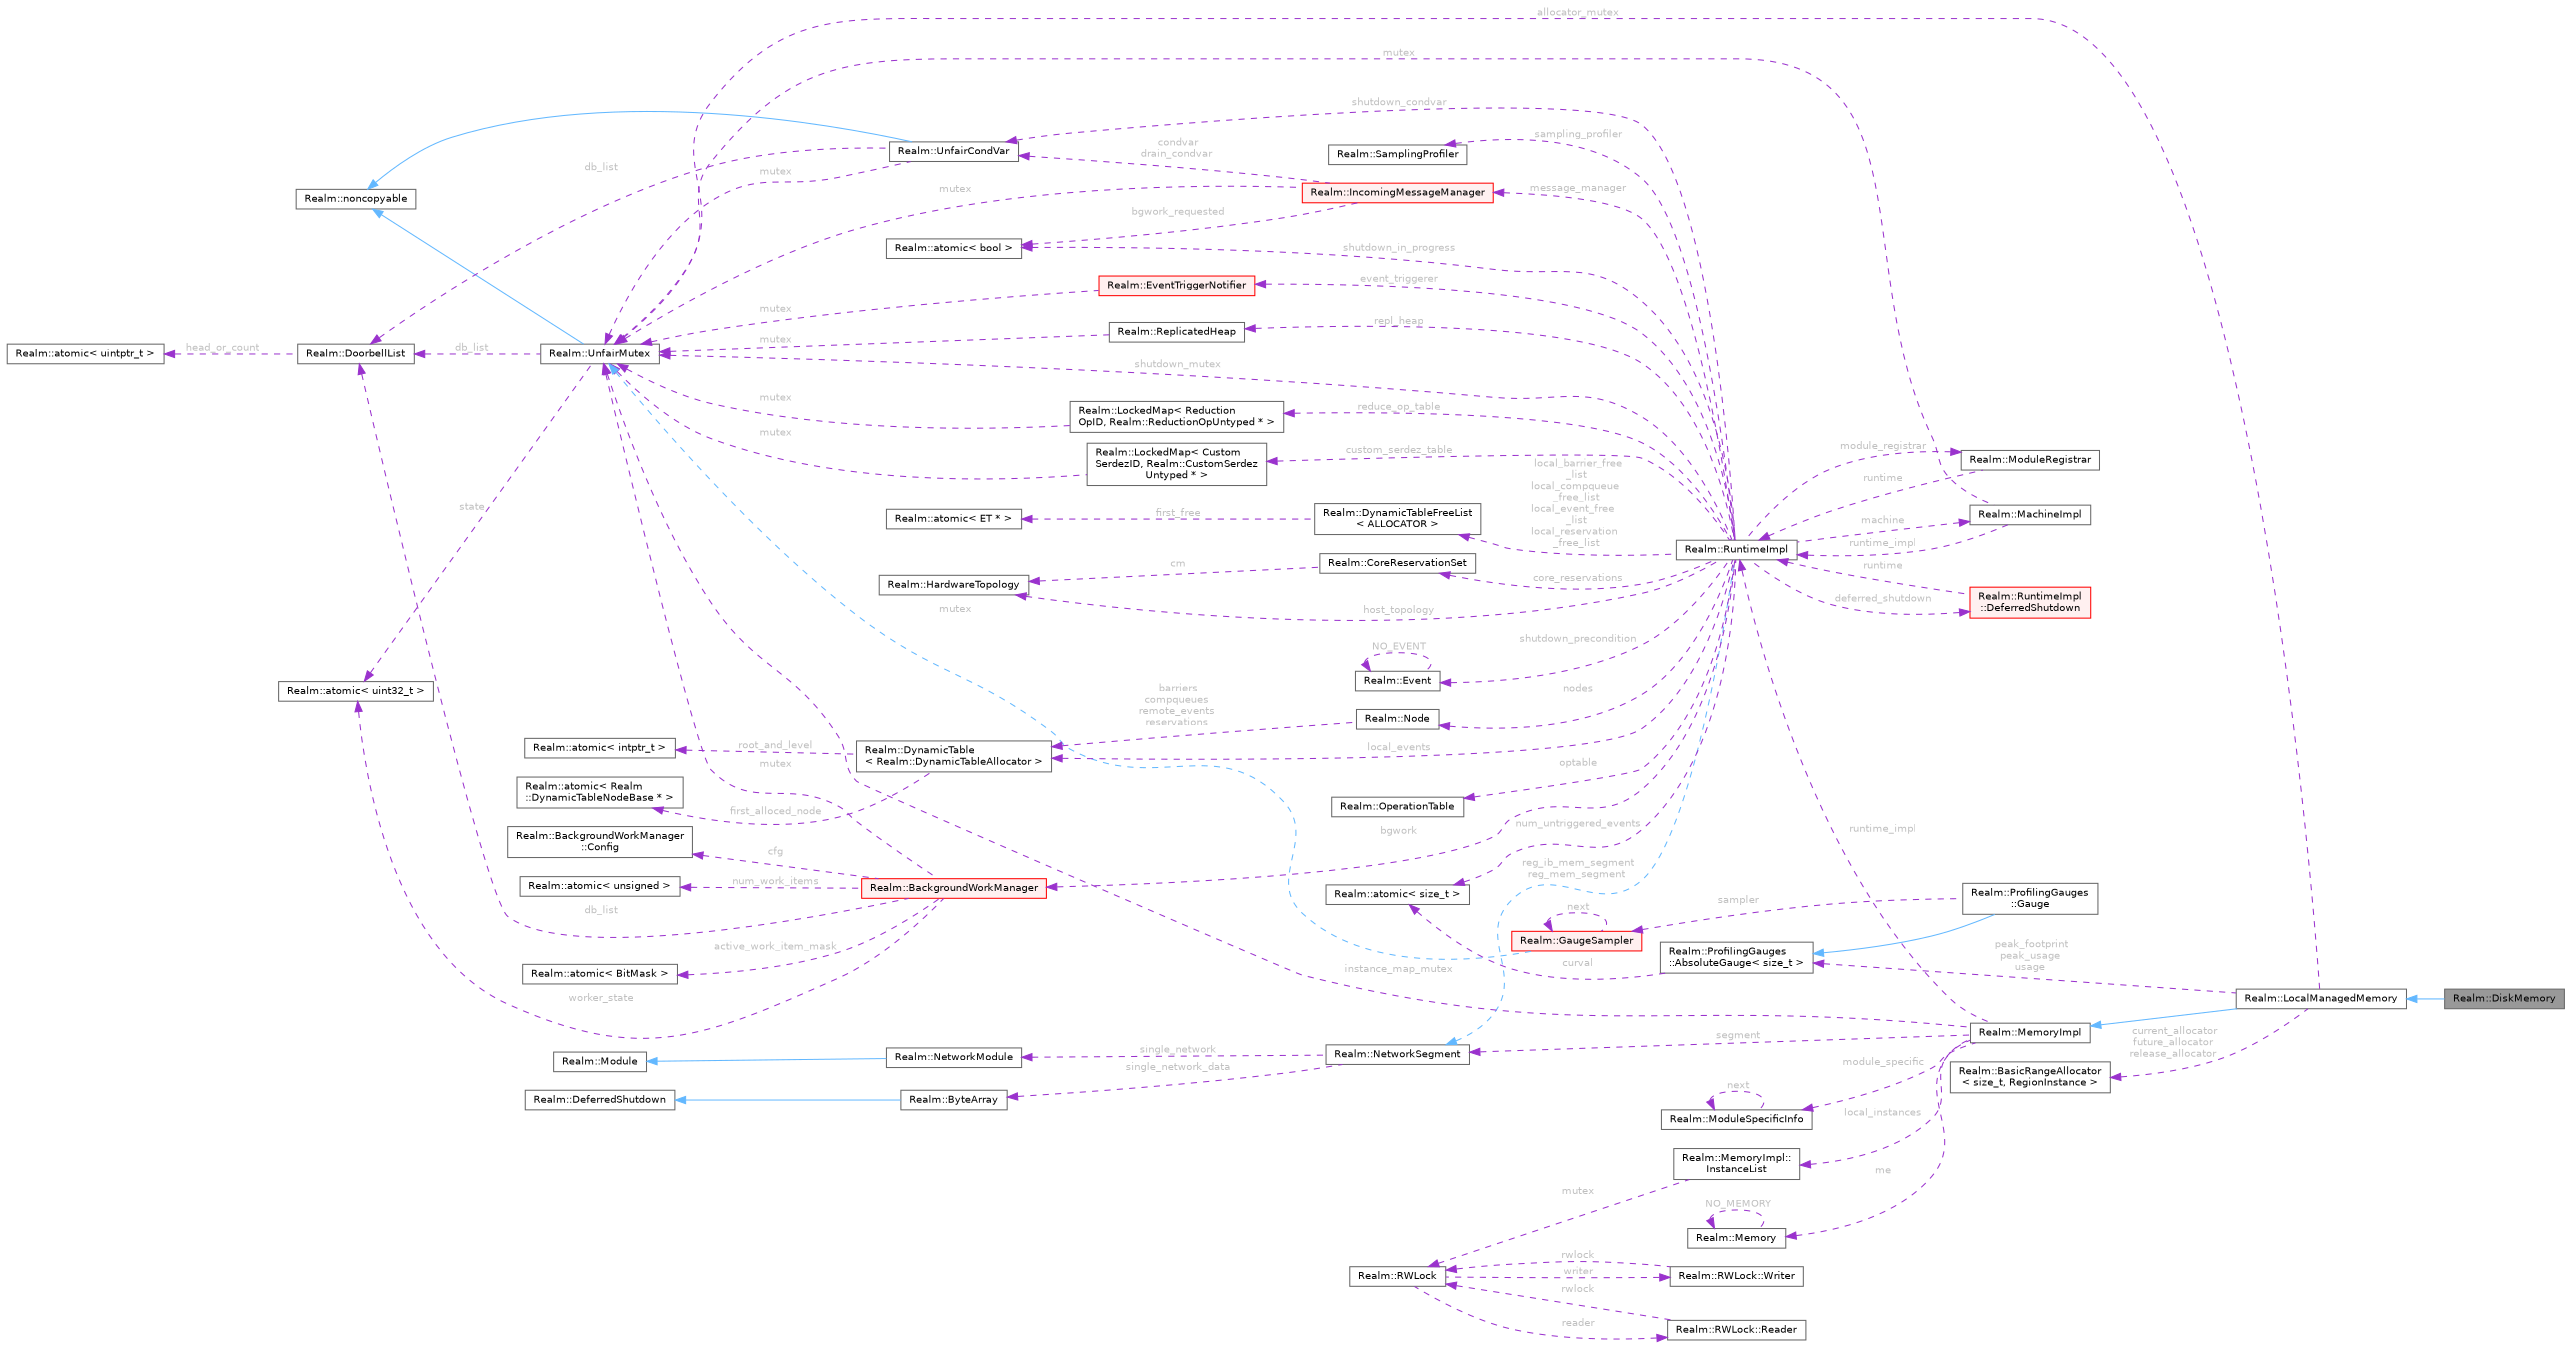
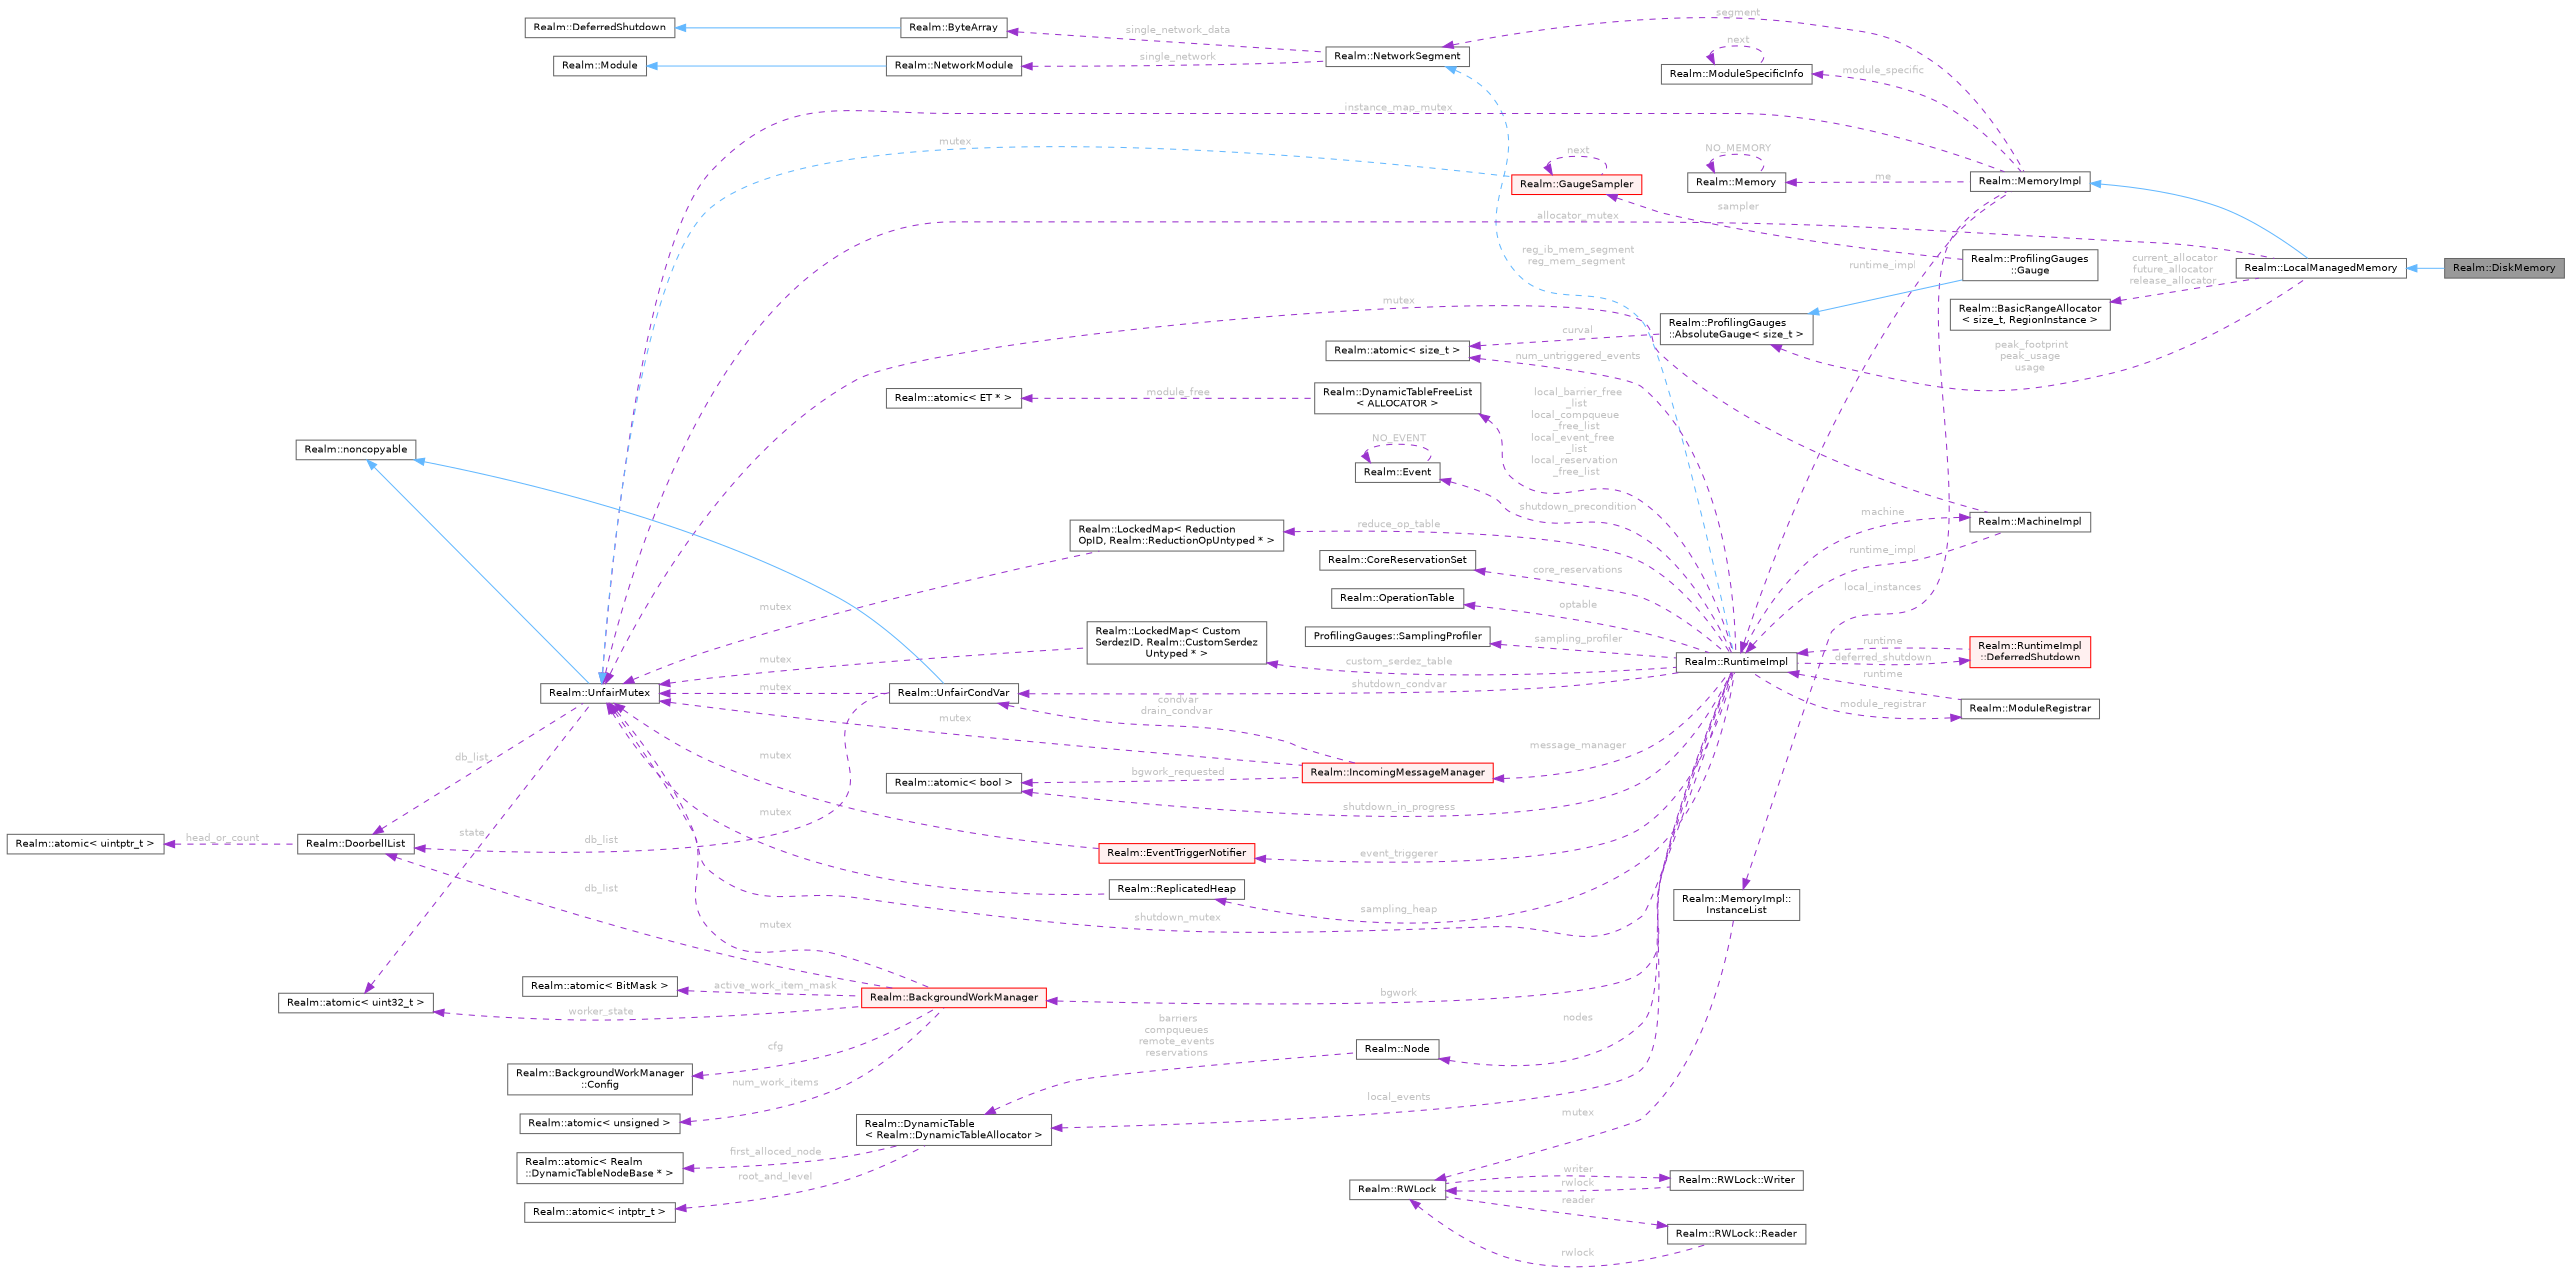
node "Realm::SamplingProfiler": label "Realm::SamplingProfiler" -> "ProfilingGauges::SamplingProfiler"
edge "Realm::RuntimeImpl" -> "Realm::ReplicatedHeap": label " repl_heap" -> " sampling_heap"
edge "Realm::DynamicTableFreeList < ALLOCATOR >" -> "Realm::atomic< ET * >": label " first_free" -> " module_free"
node "Realm::HardwareTopology": removed
